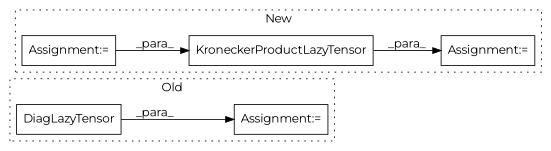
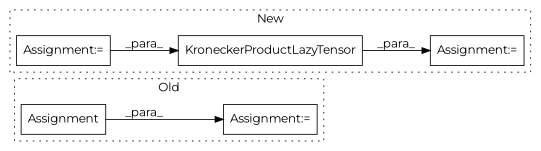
node "DiagLazyTensor": label "DiagLazyTensor" -> "Assignment"
